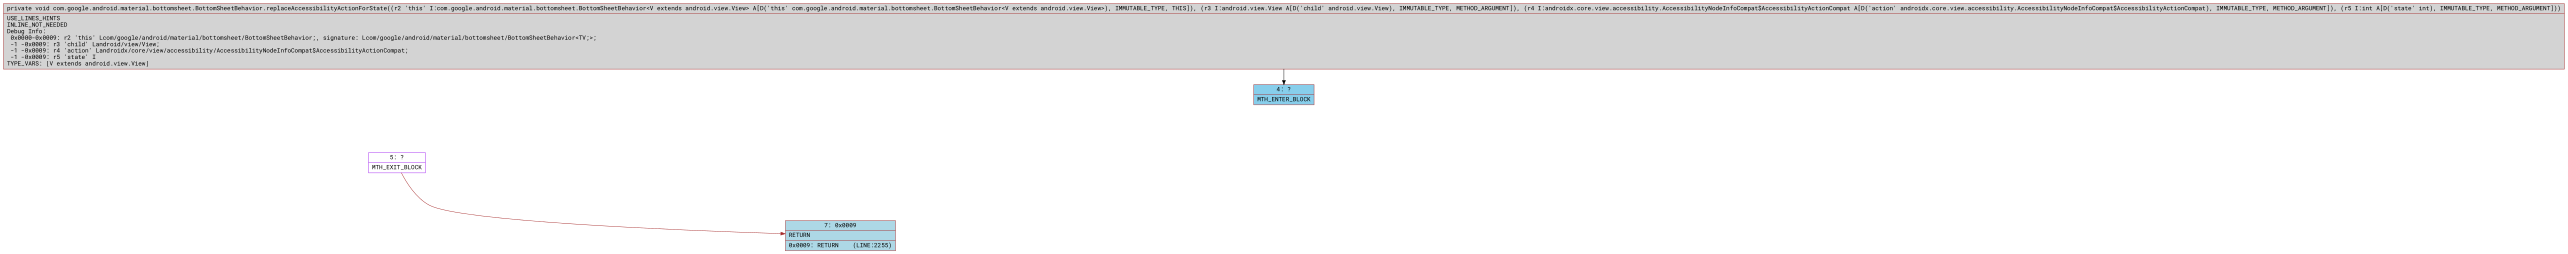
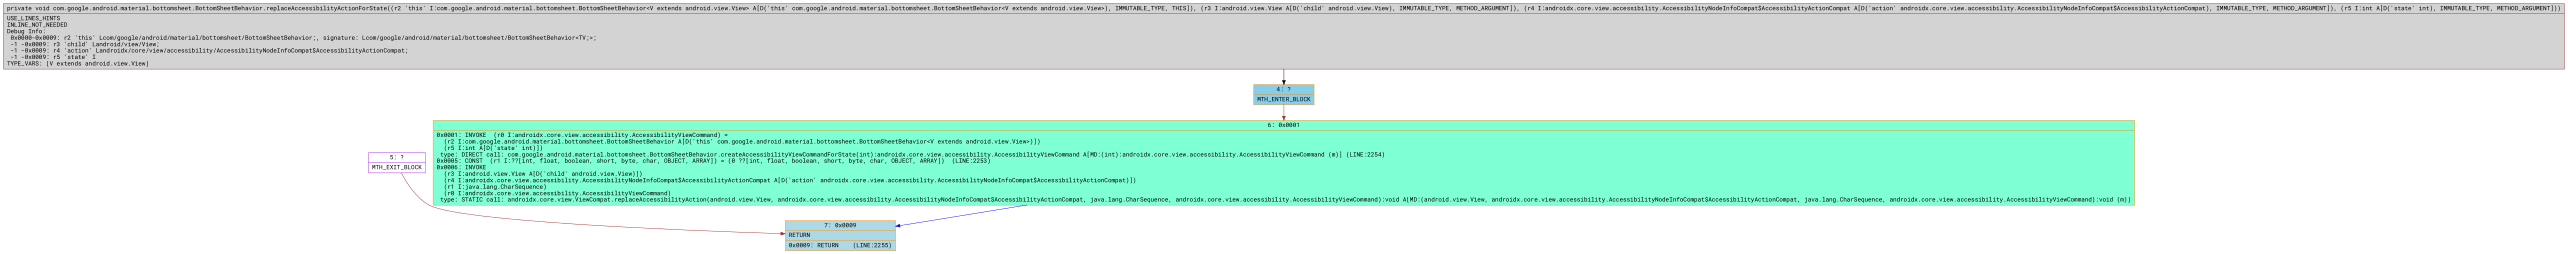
node "4: ?": color brown -> darkorange
node "6: 0x0001": added
node "7: 0x0009": color brown -> darkorange
